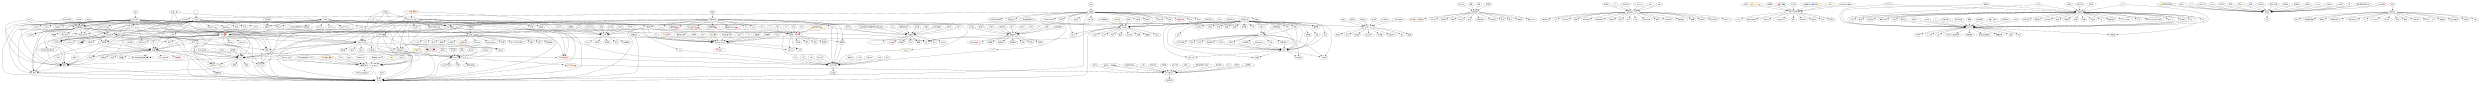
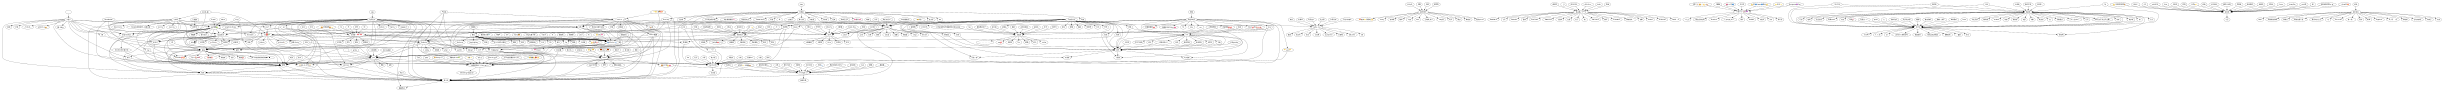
node "刘海云": added
node "zhy_颖": removed
edge "贼贼高达" -> "赛小米": reversed
